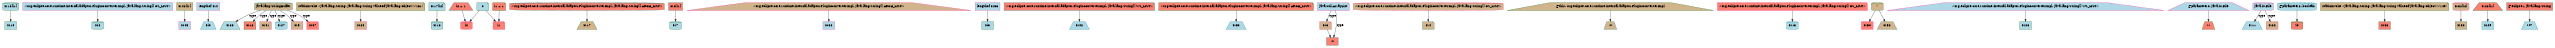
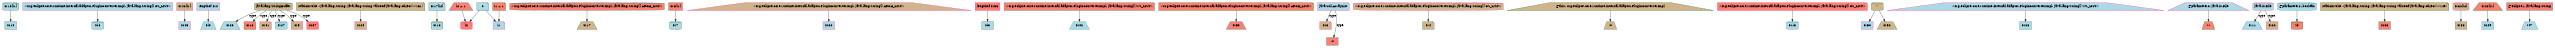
node "$r42[i1]": color darkgreen -> deeppink
node "lengthof $r53": fillcolor lightblue -> salmon
node "i1": fillcolor salmon -> lightblue
node "$r53": fillcolor lightblue -> salmon
node "$r50": fillcolor salmon -> lightblue
edge "$r3" -> "r2": removed
